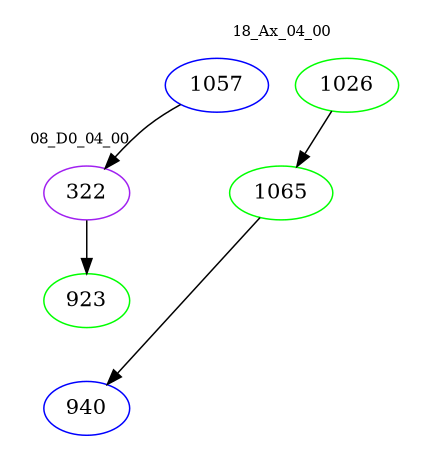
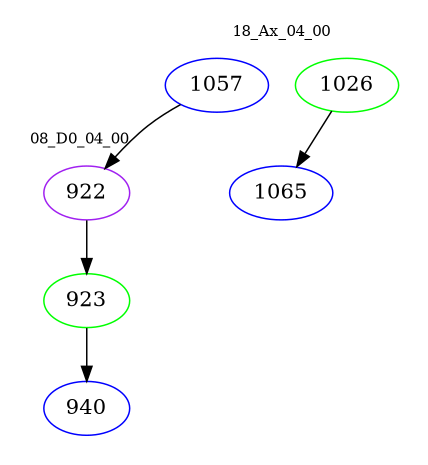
node "322": label "322" -> "922"
node "1065": color green -> blue
edge "1065" -> "940": now "923" -> "940"
